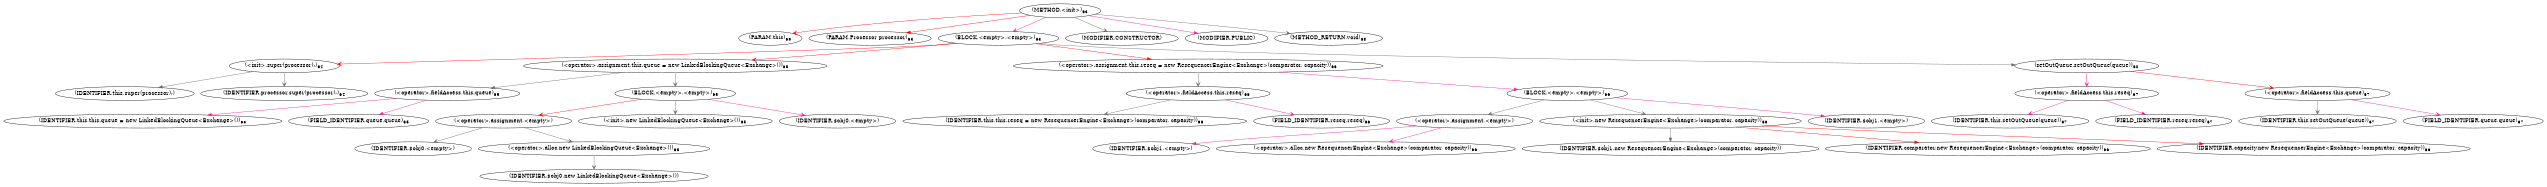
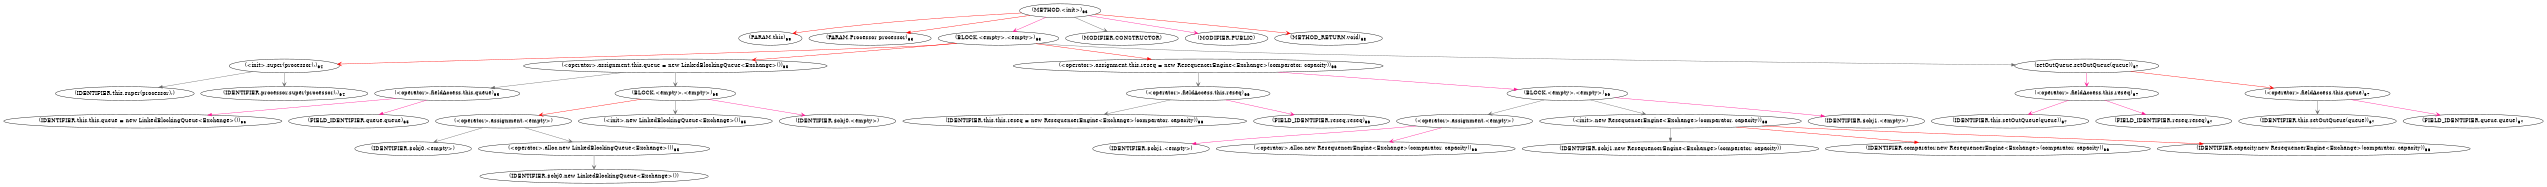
edge "(METHOD,<init>)" -> "(METHOD_RETURN,void)": color gray40 -> red
edge "(METHOD,<init>)" -> "(MODIFIER,PUBLIC)": arrowhead normal -> vee
node "(setOutQueue,setOutQueue(queue))": text "60" -> "67"
